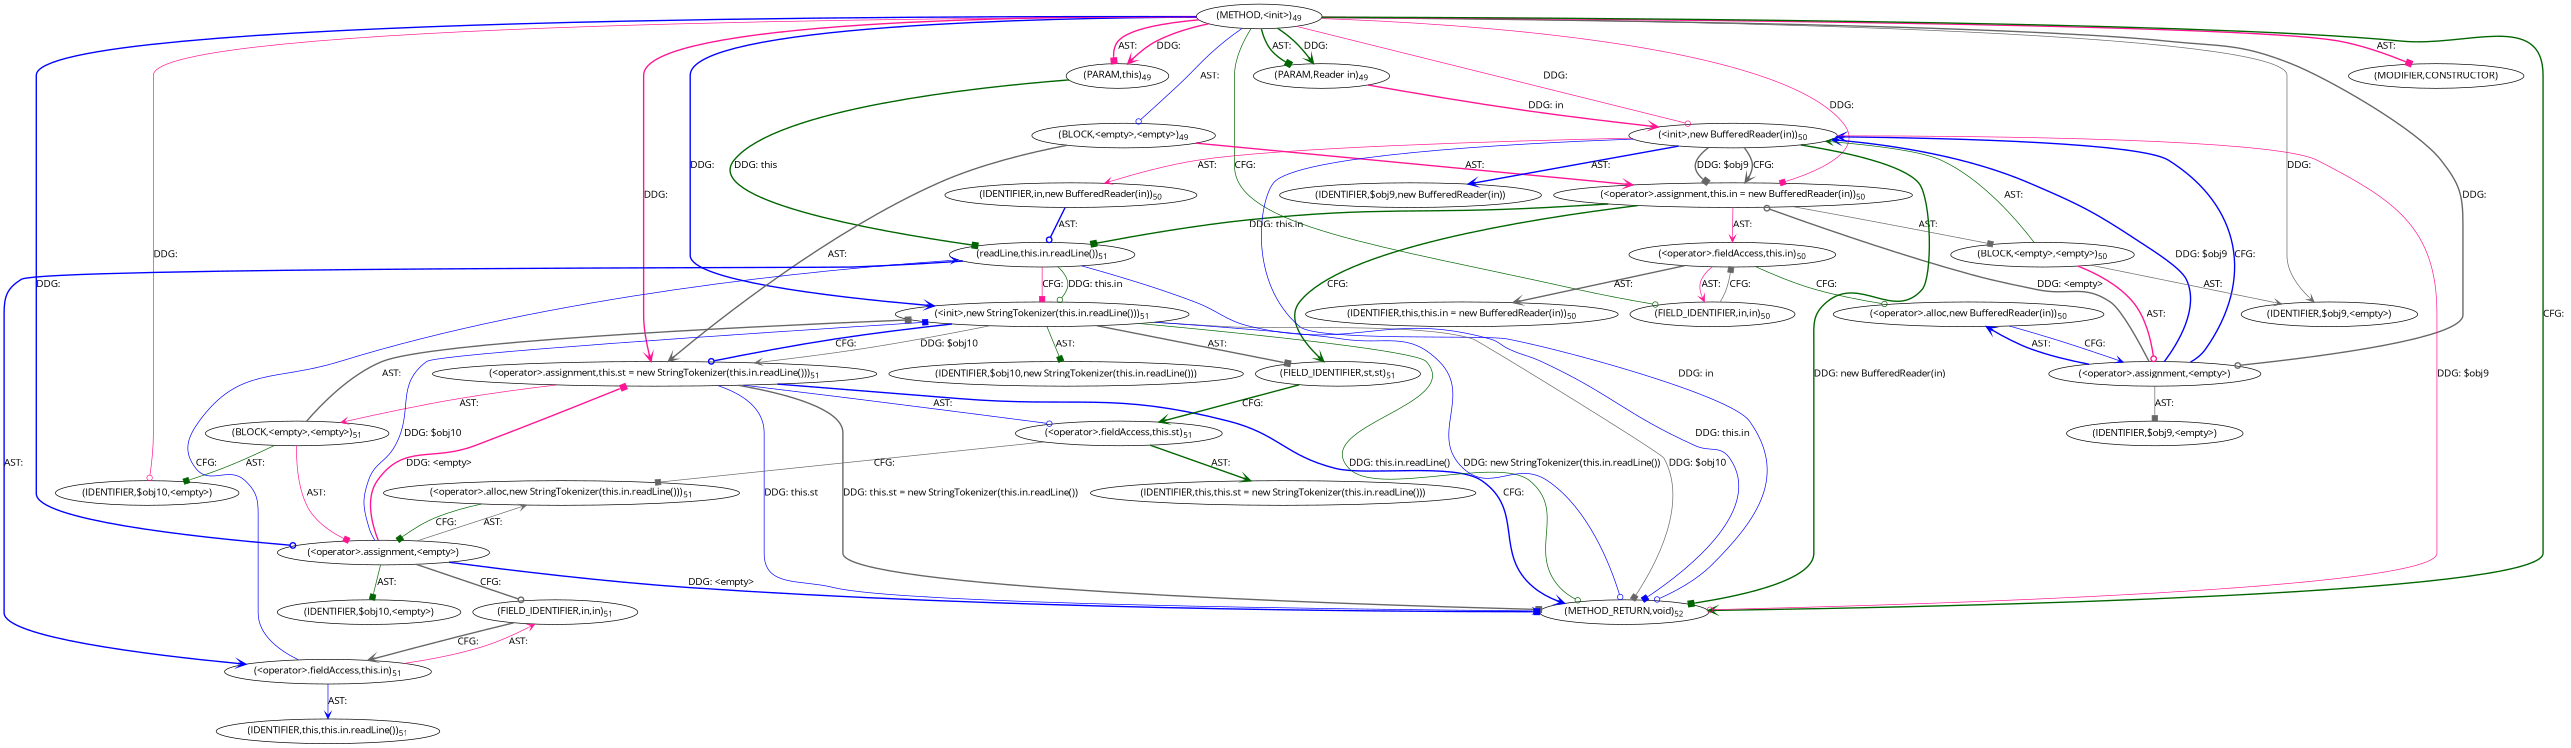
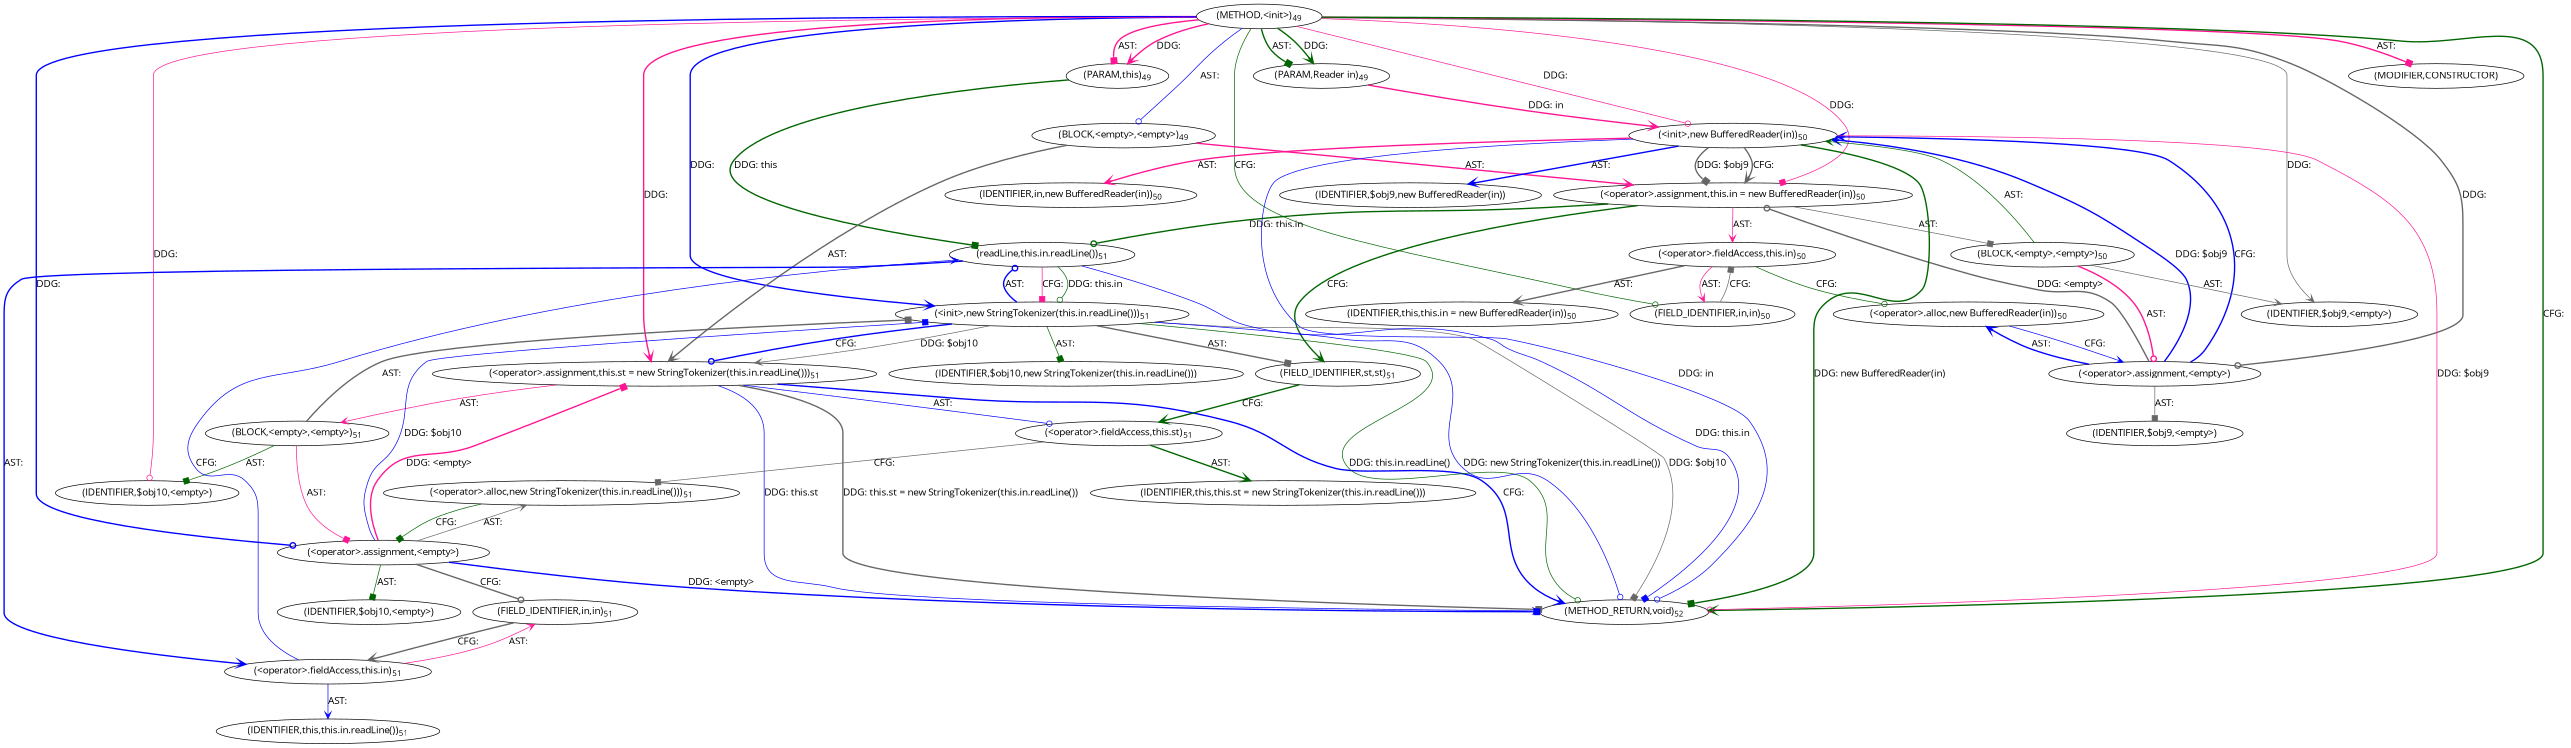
edge "(<init>,new BufferedReader(in))" -> "(IDENTIFIER,in,new BufferedReader(in))": style solid -> bold
edge "(<operator>.assignment,this.in = new BufferedReader(in))" -> "(readLine,this.in.readLine())": arrowhead box -> odot
edge "(IDENTIFIER,in,new BufferedReader(in))" -> "(readLine,this.in.readLine())": now "(<init>,new StringTokenizer(this.in.readLine()))" -> "(readLine,this.in.readLine())"
